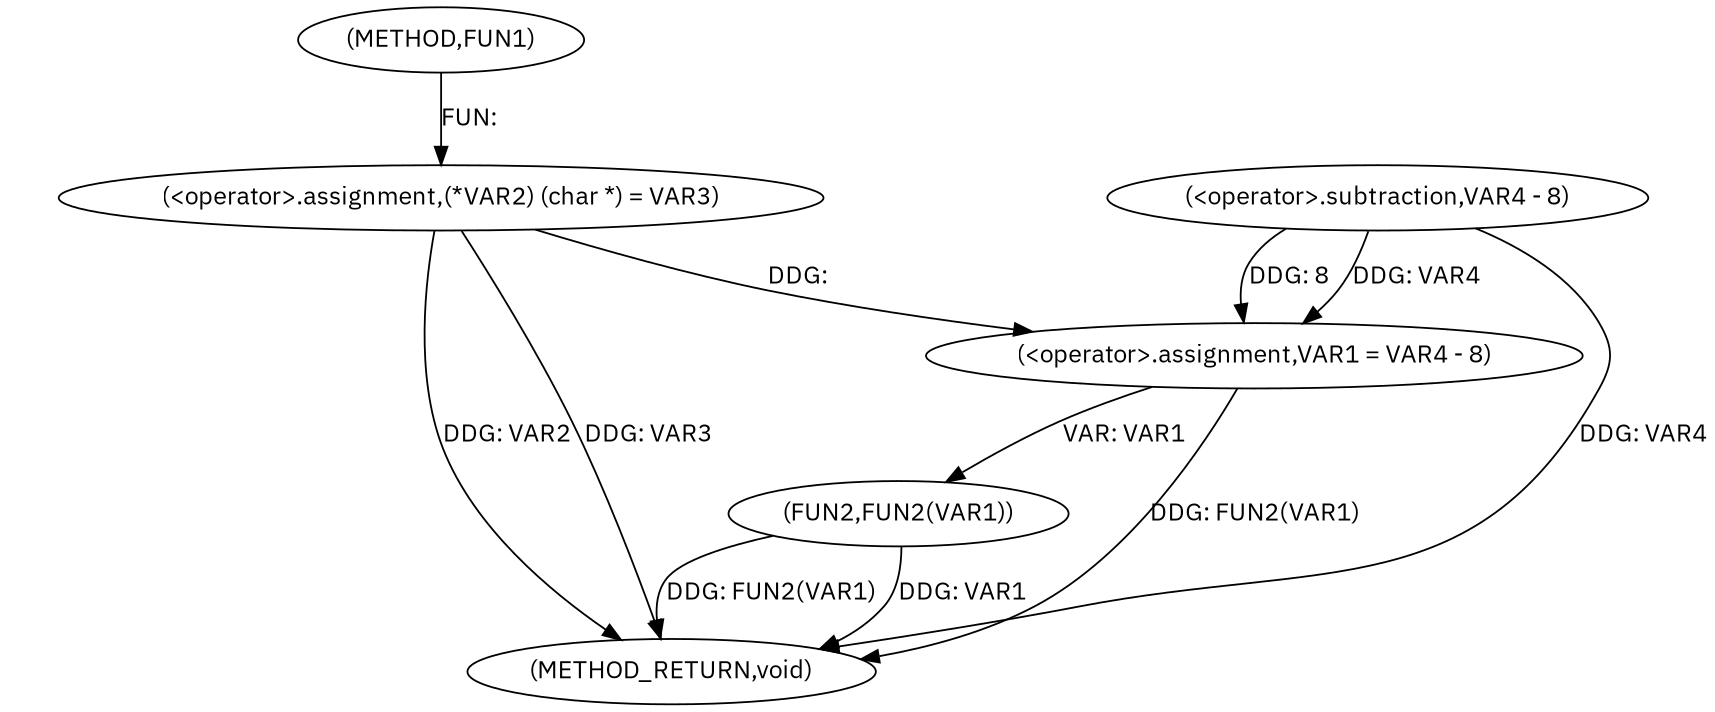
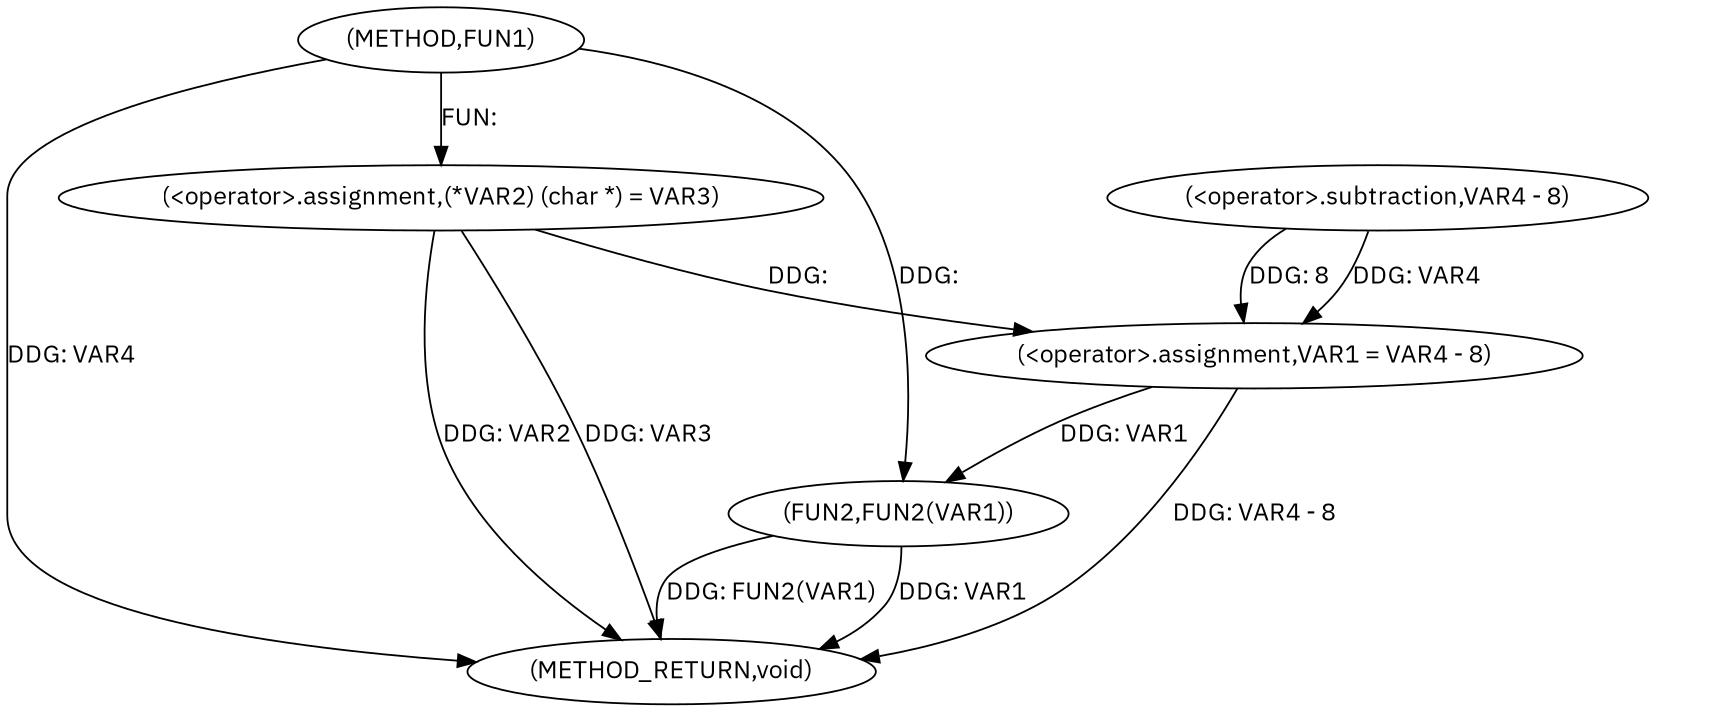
edge "(METHOD,FUN1)" -> "(FUN2,FUN2(VAR1))": added, label "DDG:"
edge "(<operator>.assignment,VAR1 = VAR4 - 8)" -> "(FUN2,FUN2(VAR1))": label "VAR: VAR1" -> "DDG: VAR1"
edge "(<operator>.assignment,VAR1 = VAR4 - 8)" -> "(METHOD_RETURN,void)": label "DDG: FUN2(VAR1)" -> "DDG: VAR4 - 8"
edge "(<operator>.subtraction,VAR4 - 8)" -> "(METHOD_RETURN,void)": now "(METHOD,FUN1)" -> "(METHOD_RETURN,void)"
